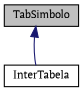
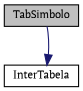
edge "InterTabela" -> "TabSimbolo": reversed
